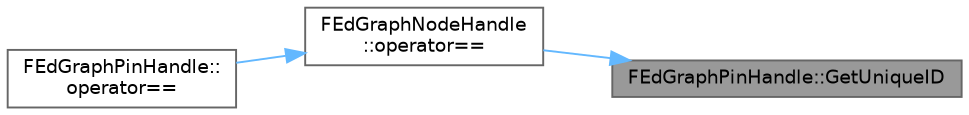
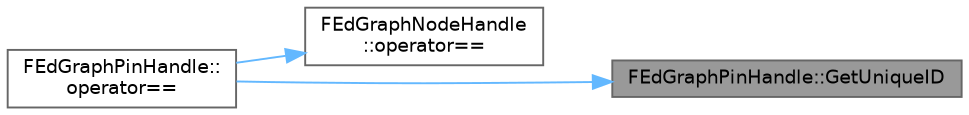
edge "FEdGraphNodeHandle ::operator==" -> "FEdGraphPinHandle::GetUniqueID": now "FEdGraphPinHandle:: operator==" -> "FEdGraphPinHandle::GetUniqueID"
